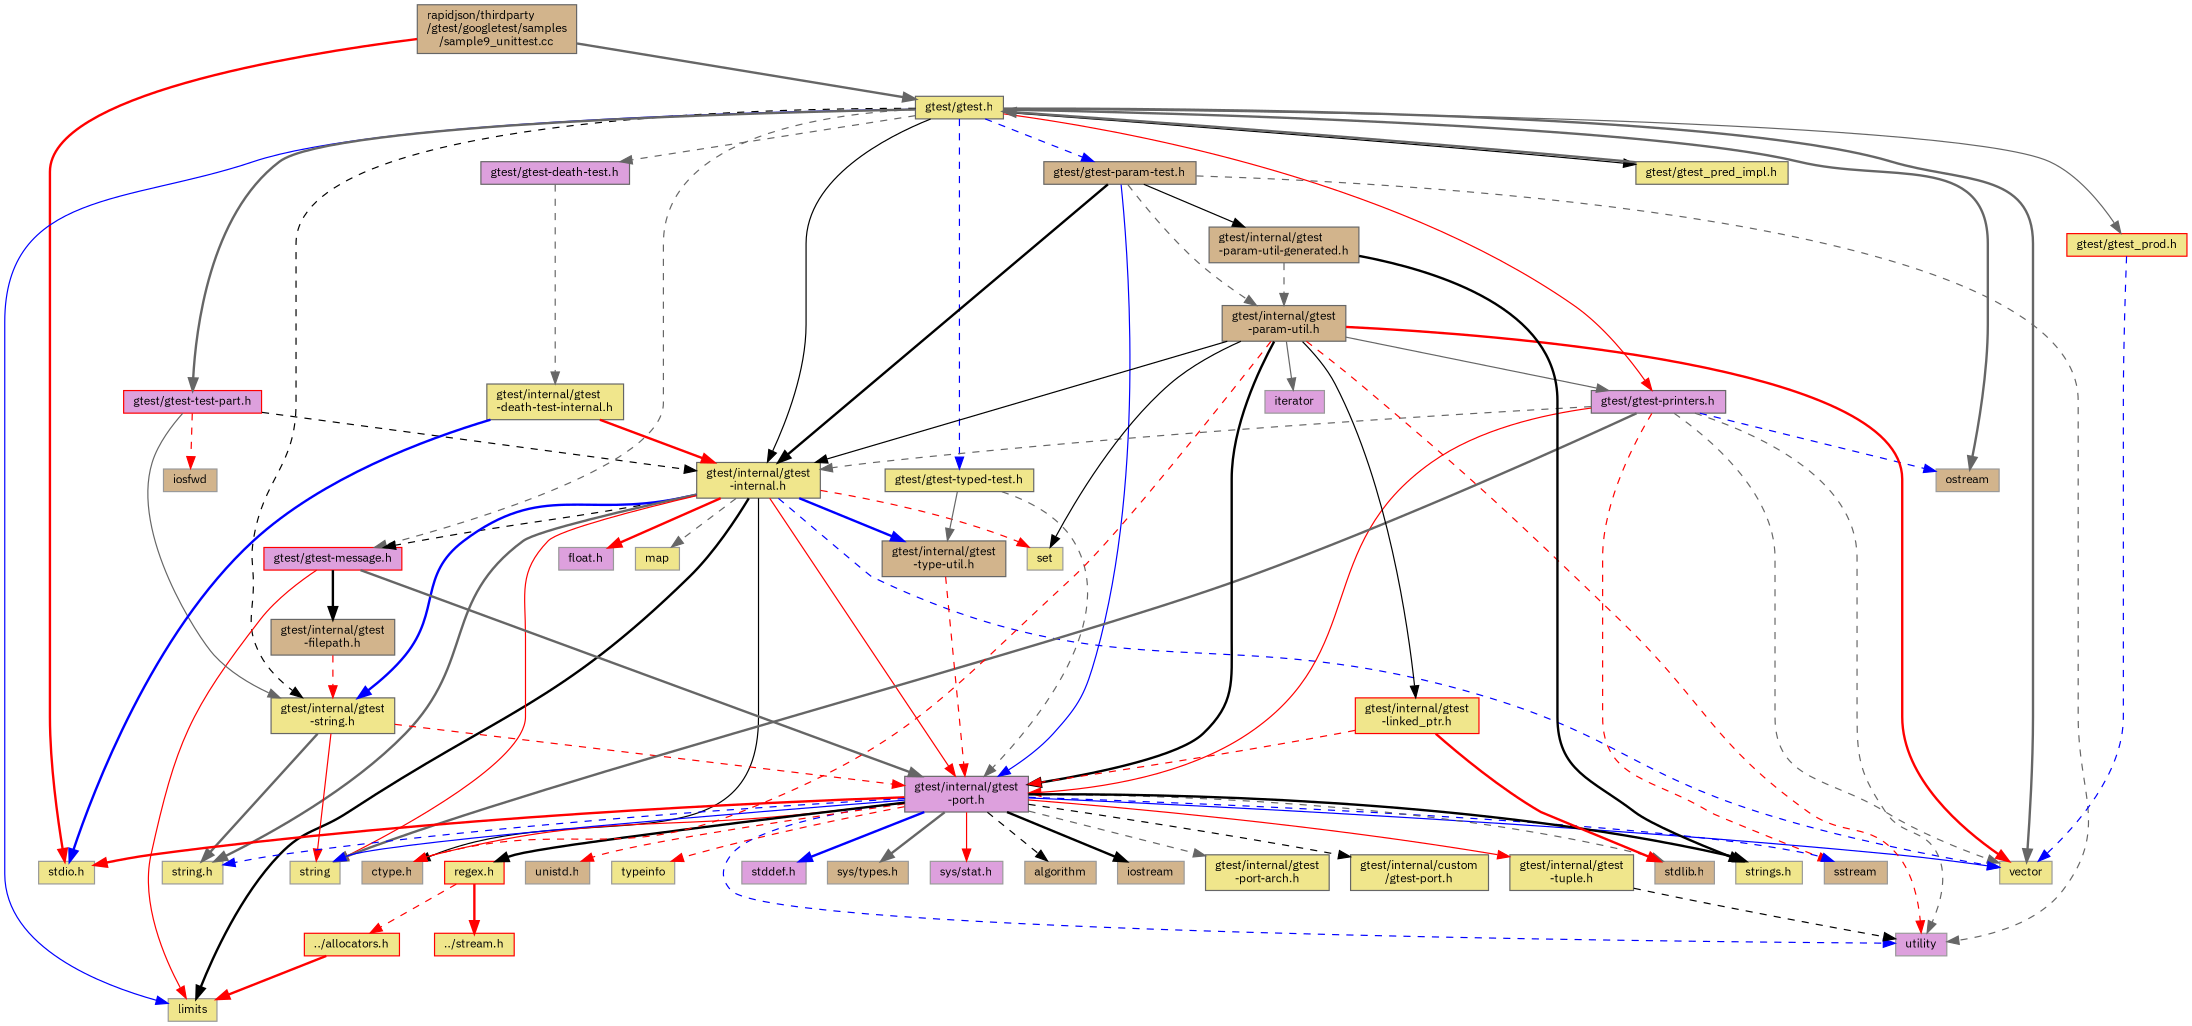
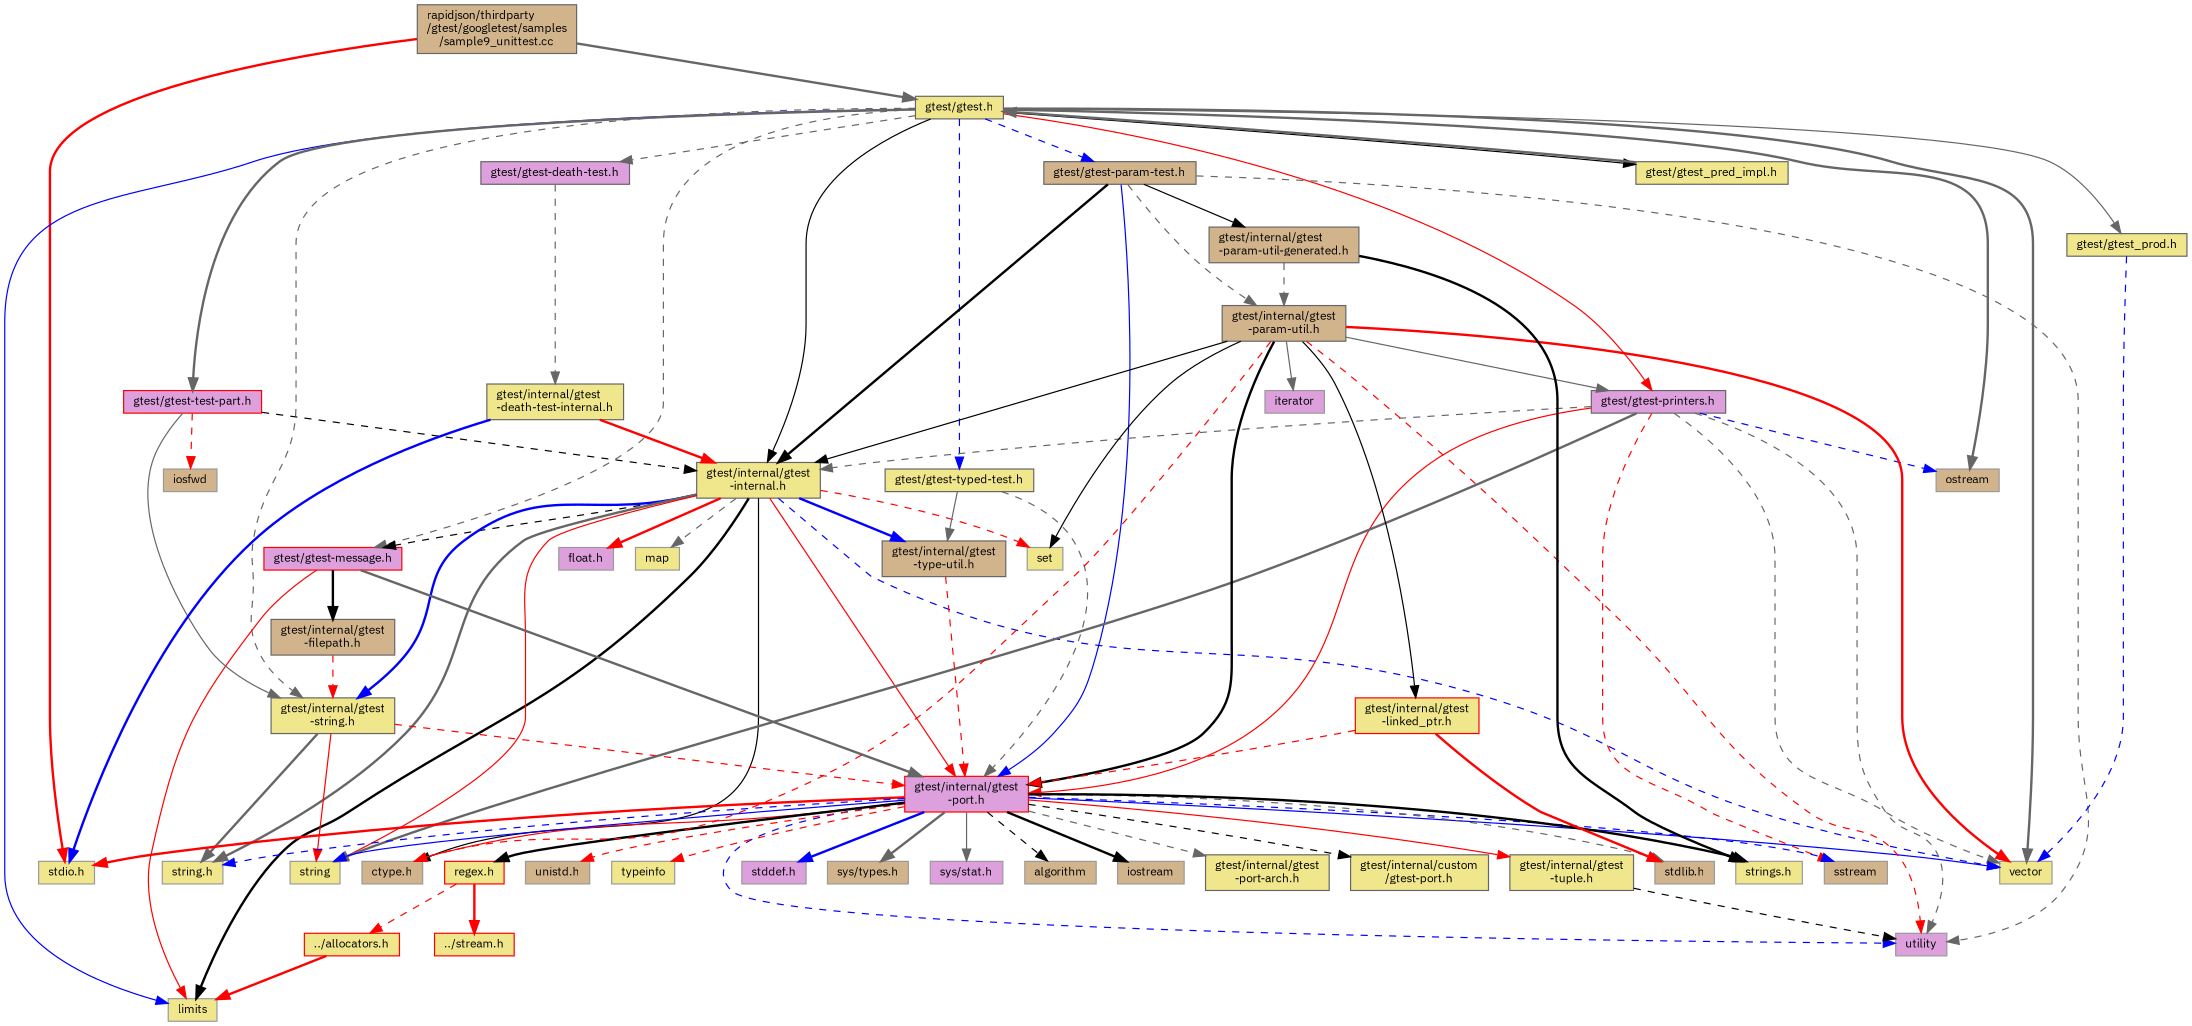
edge "gtest/gtest.h" -> "gtest/internal/gtest -string.h": color black -> gray40
node "gtest/gtest_prod.h": color red -> grey40
node "gtest/internal/gtest -port.h": color grey40 -> red
edge "gtest/internal/gtest -port.h" -> "sys/stat.h": color red -> gray40
